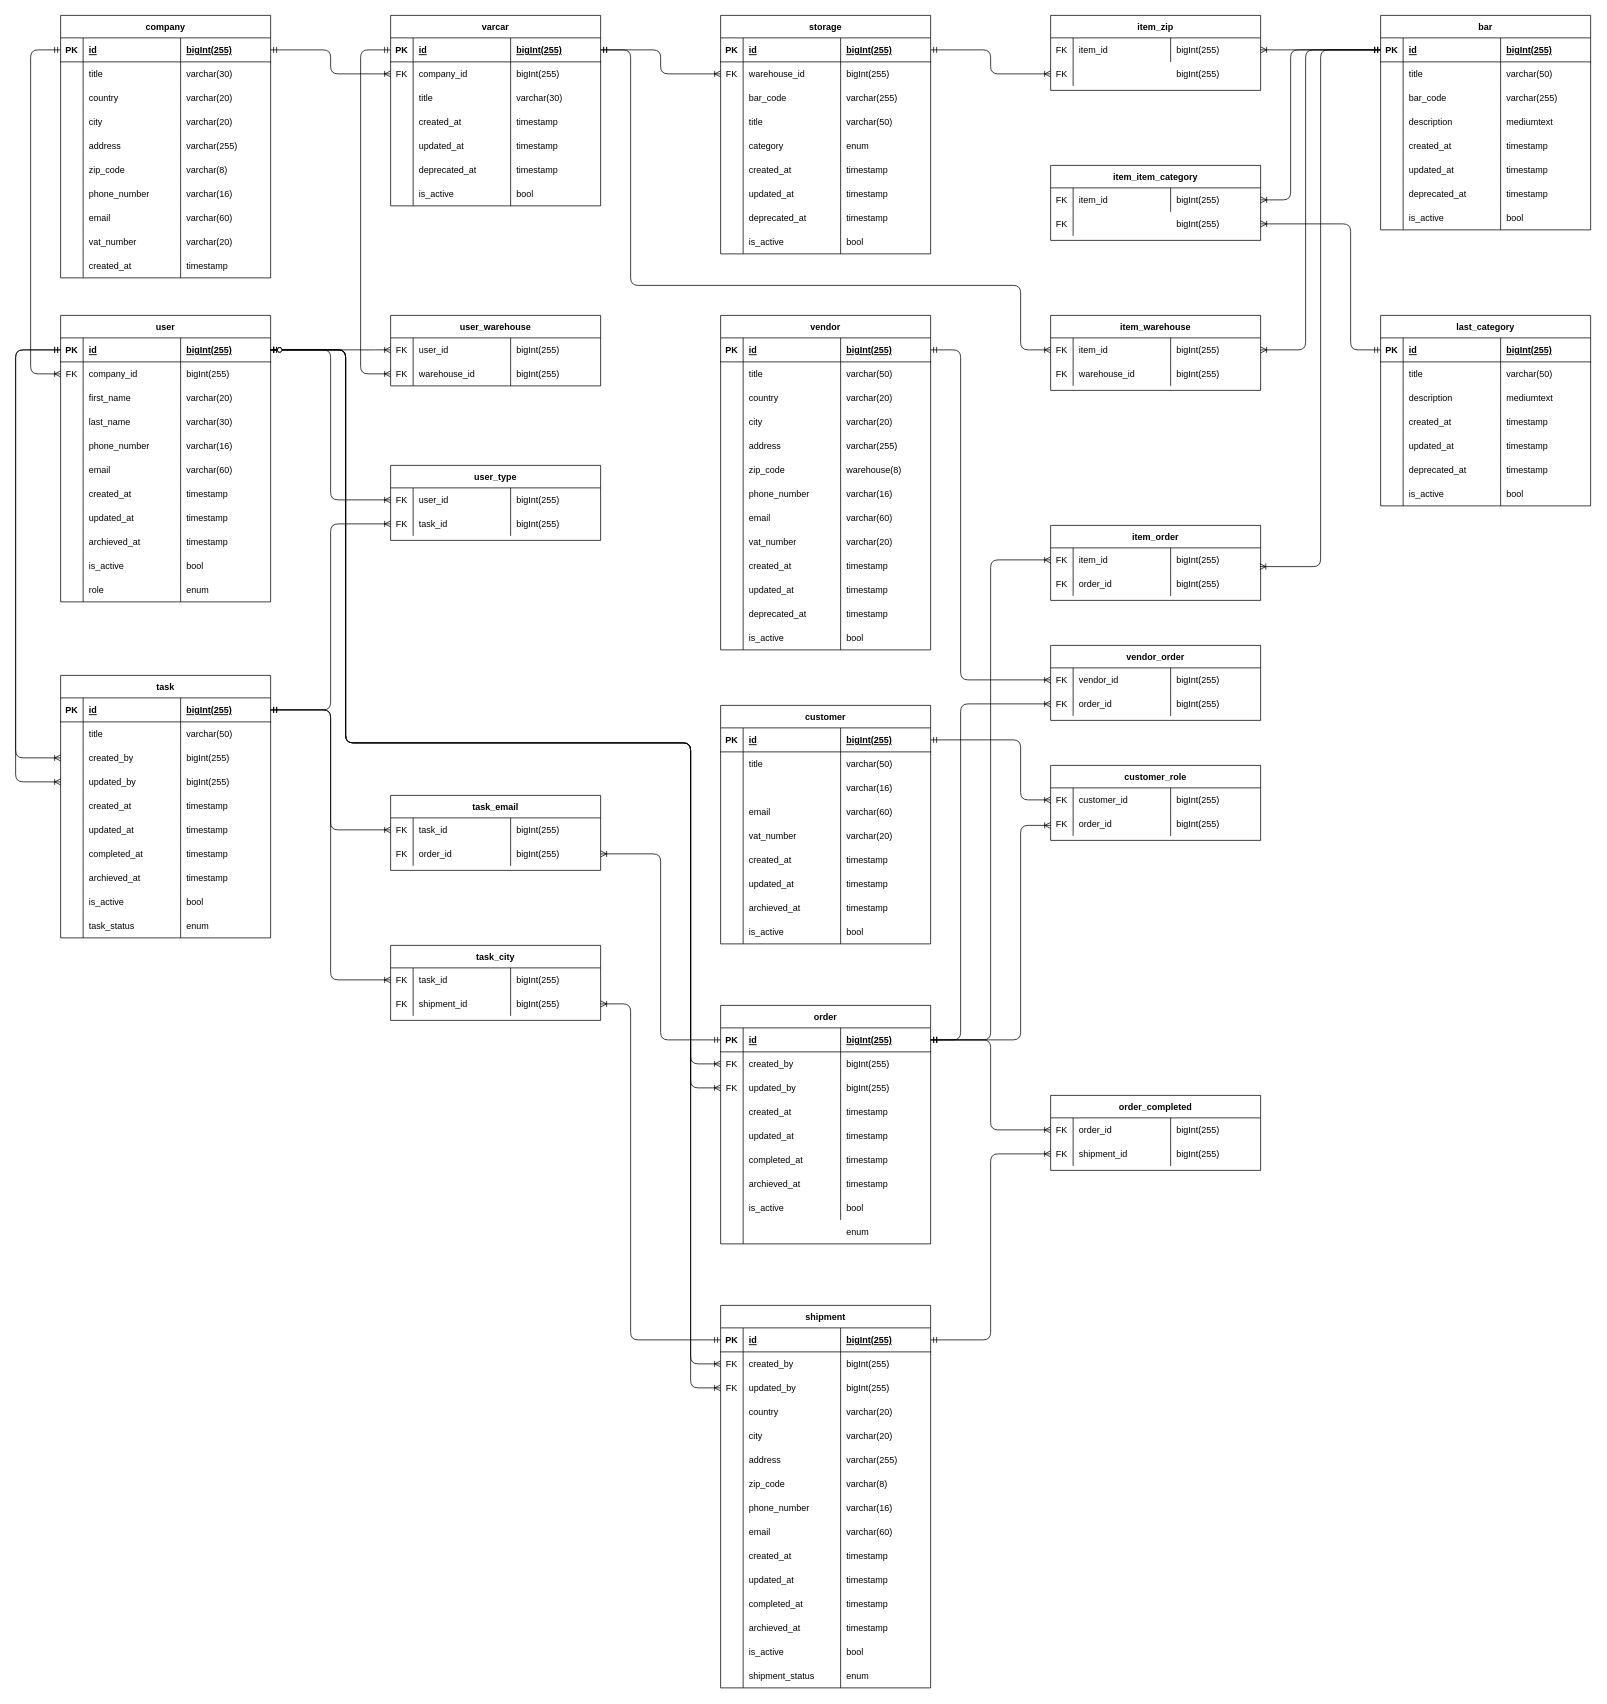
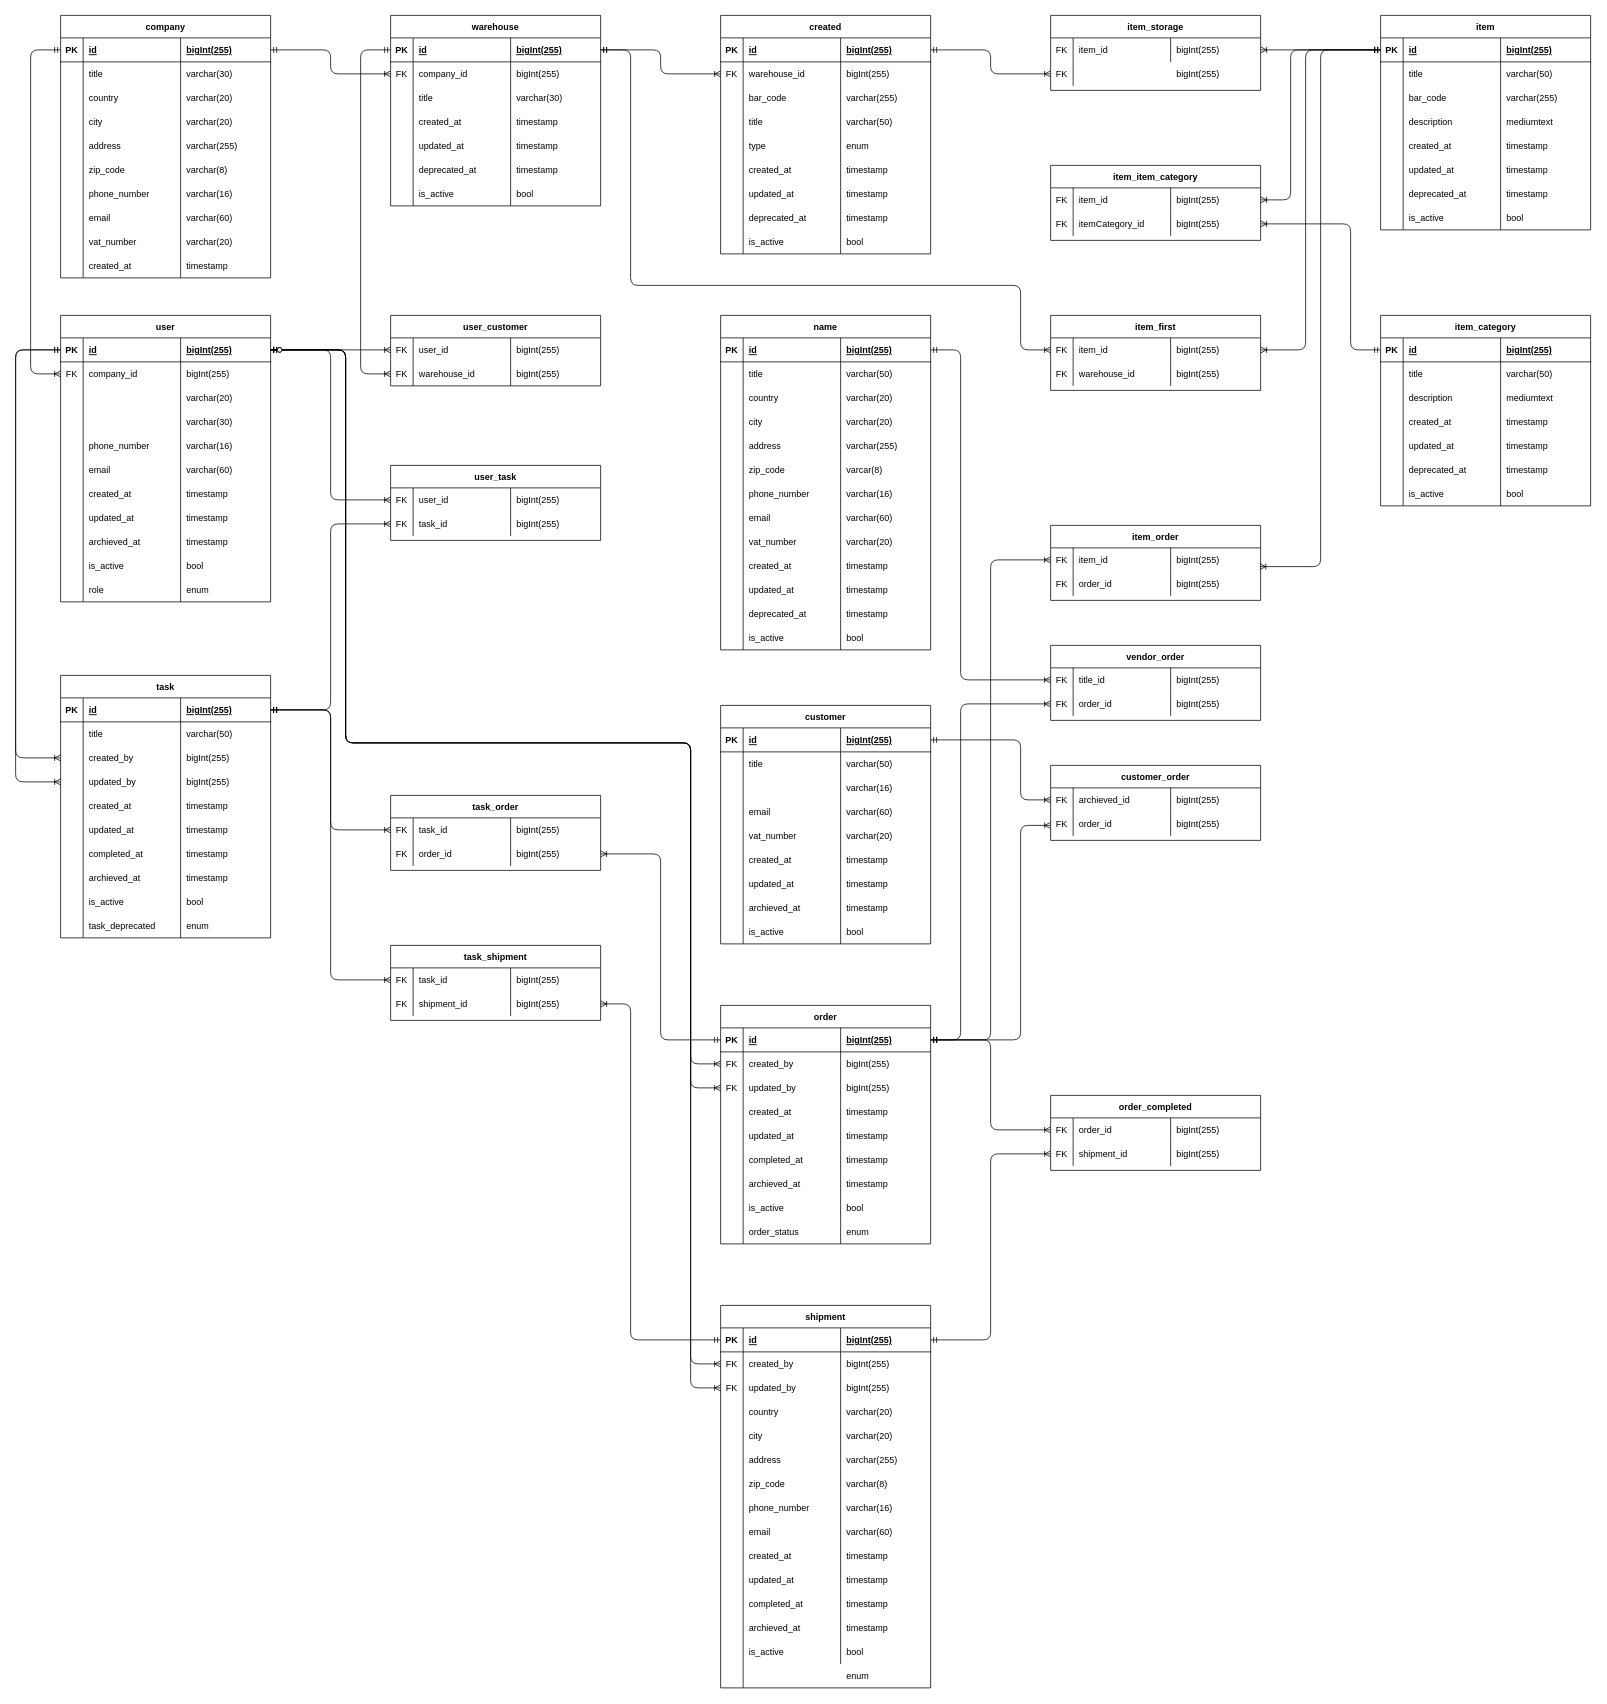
node "varcar": label "varcar" -> "warehouse"
node "storage": label "storage" -> "created"
node "item_zip": label "item_zip" -> "item_storage"
node "bar": label "bar" -> "item"
node "category": label "category" -> "type"
node "itemCategory_id": added
node "user_warehouse": label "user_warehouse" -> "user_customer"
node "vendor": label "vendor" -> "name"
node "item_warehouse": label "item_warehouse" -> "item_first"
node "last_category": label "last_category" -> "item_category"
node "first_name": removed
node "last_name": removed
node "warehouse(8)": label "warehouse(8)" -> "varcar(8)"
node "user_type": label "user_type" -> "user_task"
node "vendor_id": label "vendor_id" -> "title_id"
node "customer_role": label "customer_role" -> "customer_order"
node "customer_id": label "customer_id" -> "archieved_id"
node "task_email": label "task_email" -> "task_order"
node "task_status": label "task_status" -> "task_deprecated"
node "task_city": label "task_city" -> "task_shipment"
node "order_status": added
node "shipment_status": removed
